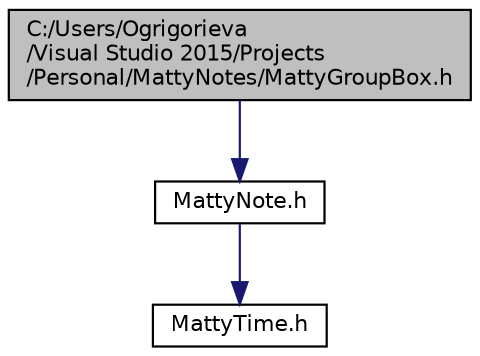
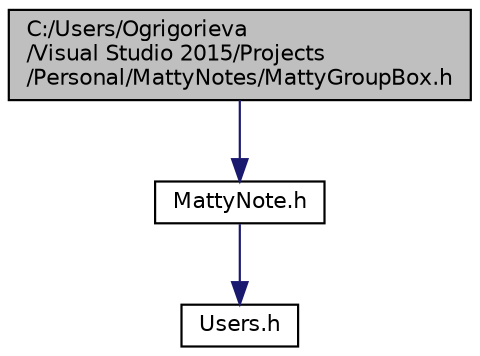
node "MattyTime.h": label "MattyTime.h" -> "Users.h"
